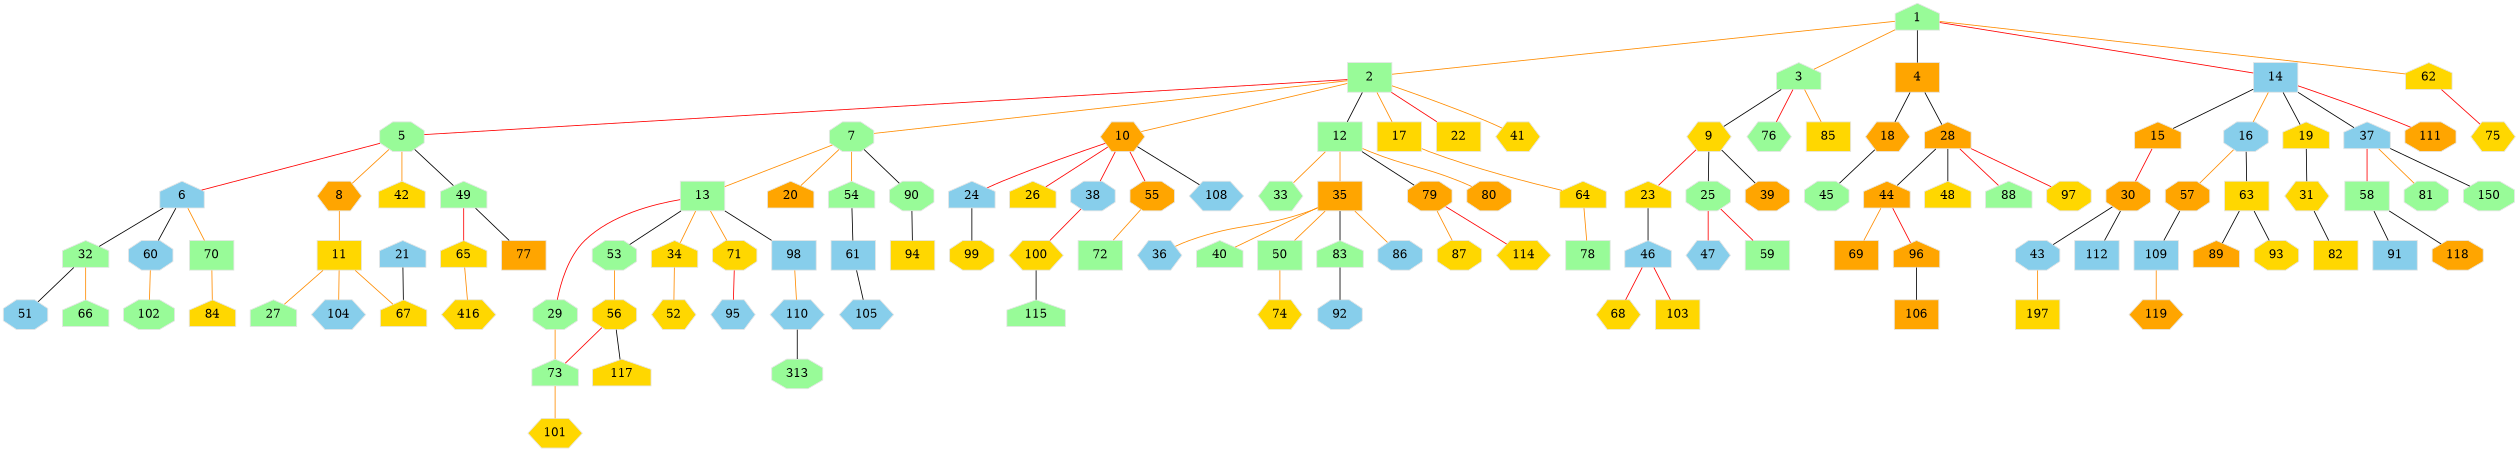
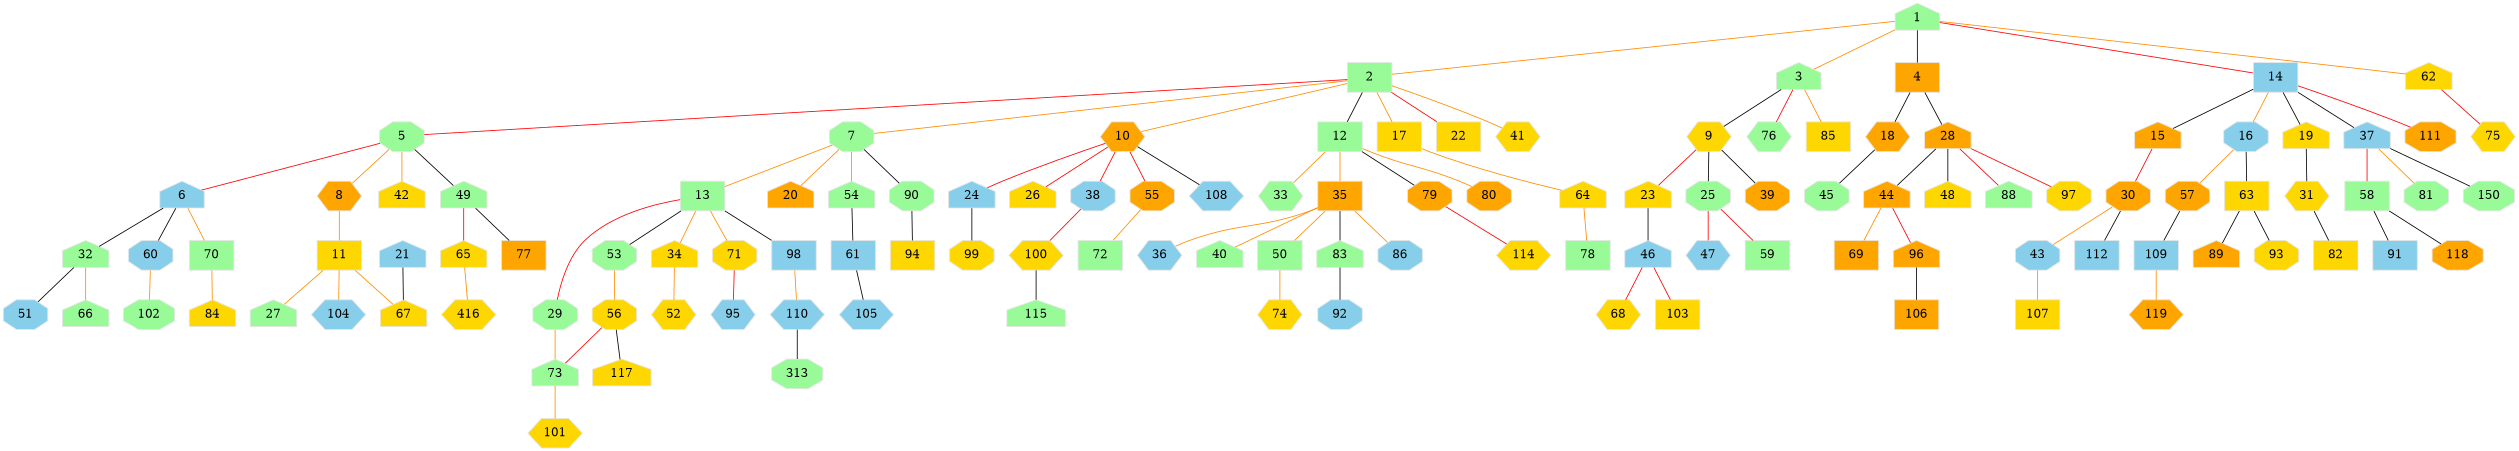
edge "30" -- "43": color black -> darkorange
node "87": removed
node "197": label "197" -> "107"
